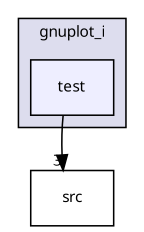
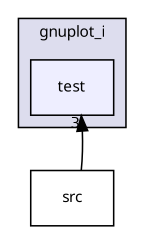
edge "test" -> "src": reversed
